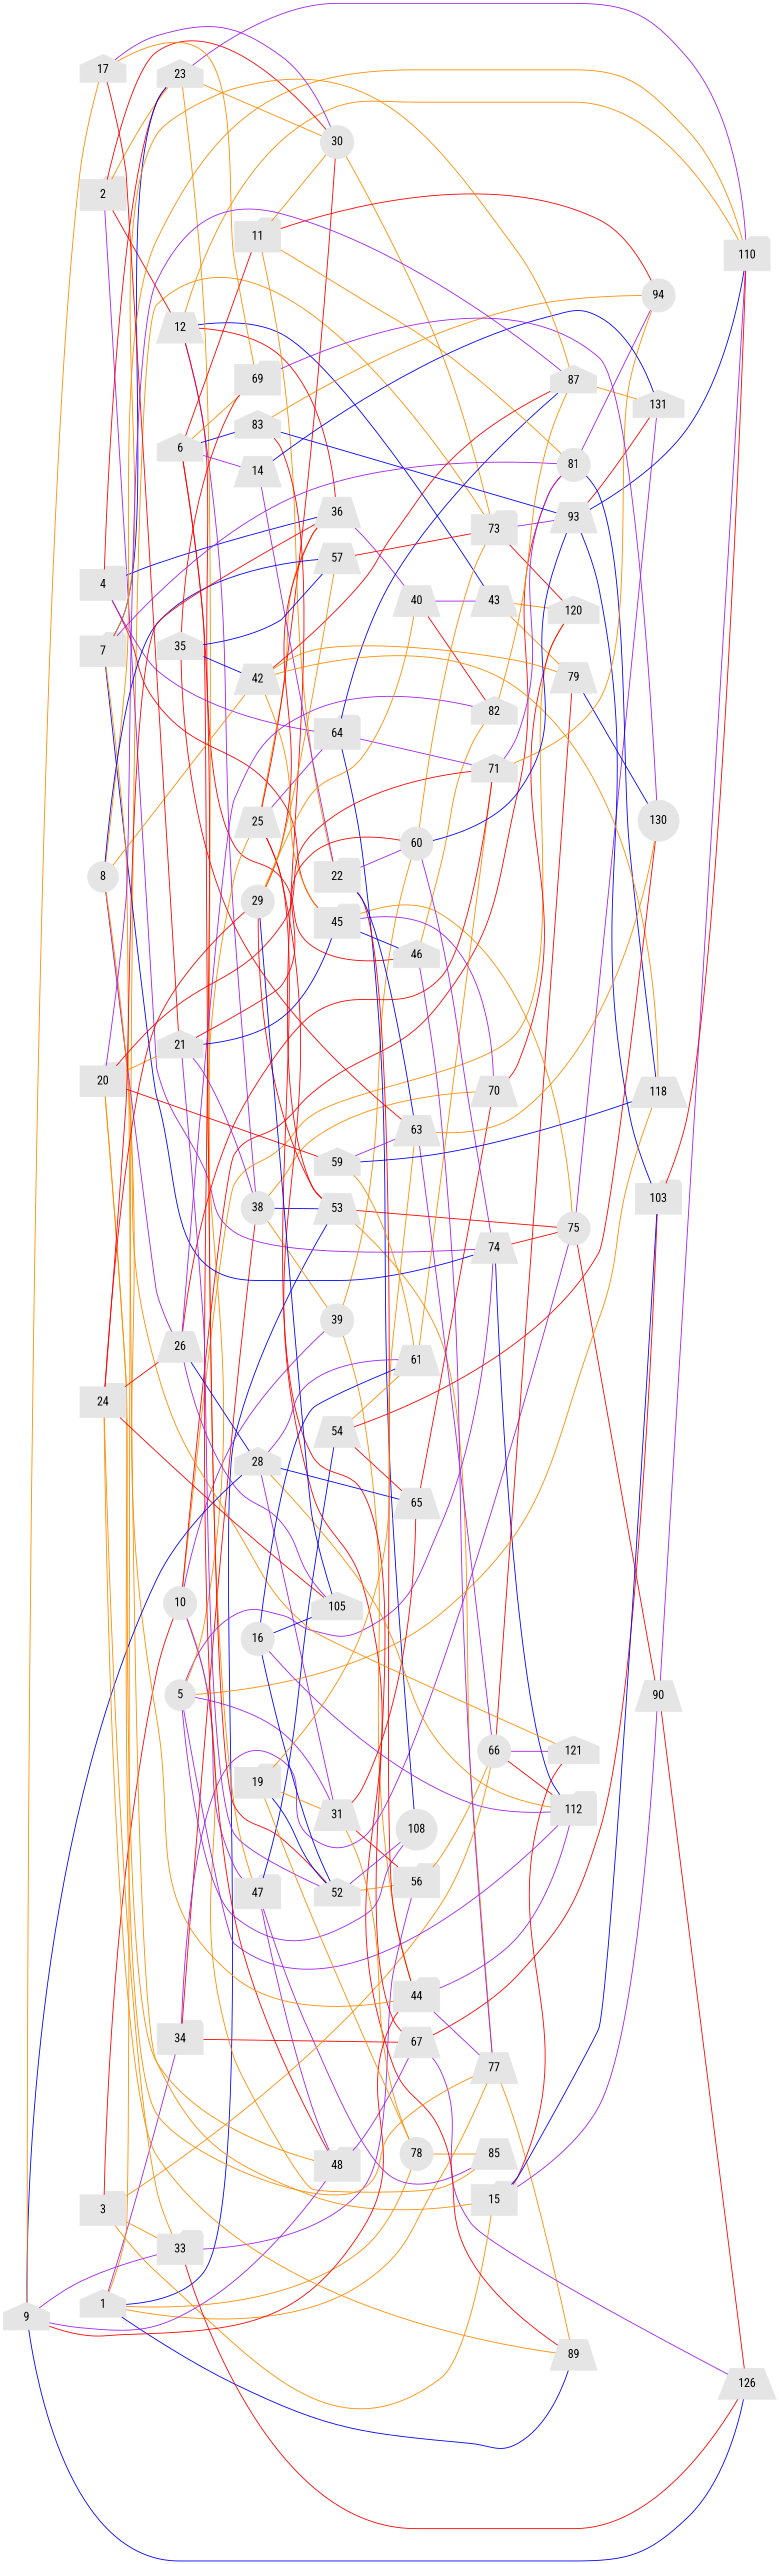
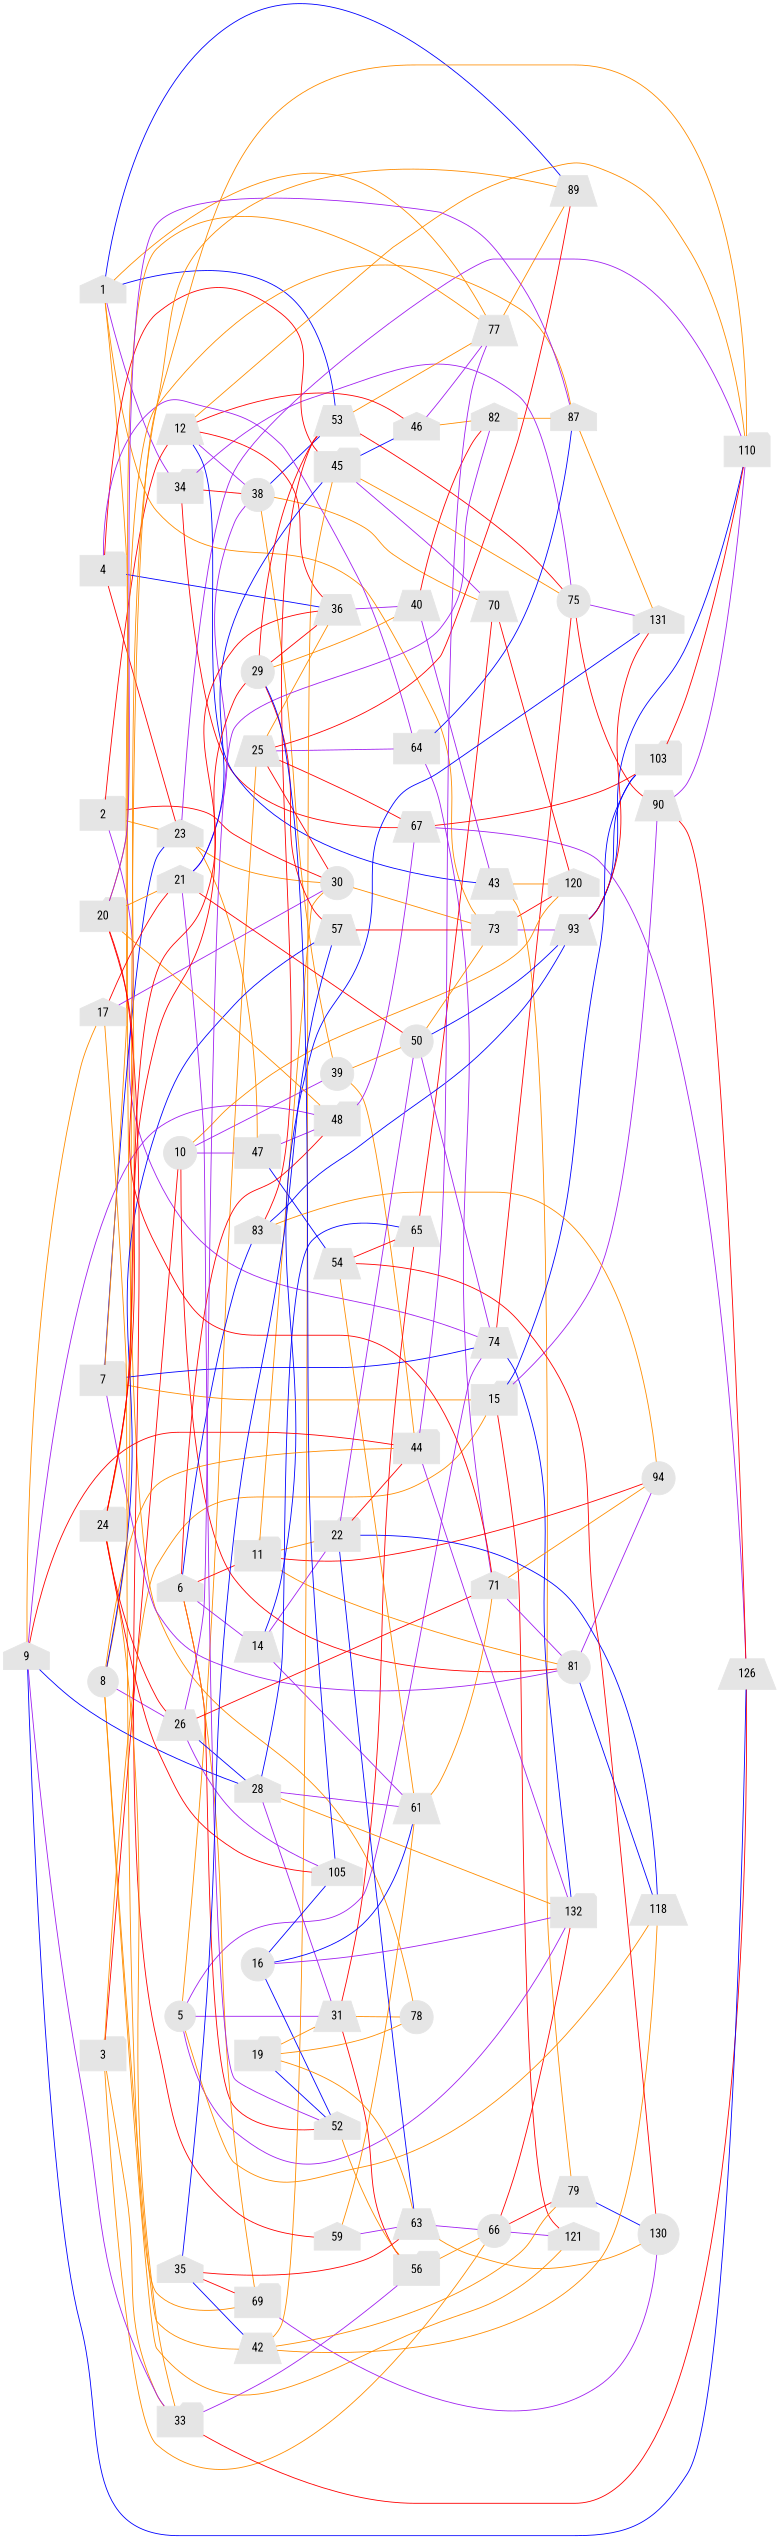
edge "87" -- "42": removed
edge "57" -- "29": color darkorange -> red
node "60": label "60" -> "50"
edge "118" -- "59": now "118" -- "22"
edge "14" -- "61": added
node "112": label "112" -> "132"
node "108": removed
node "85": removed
